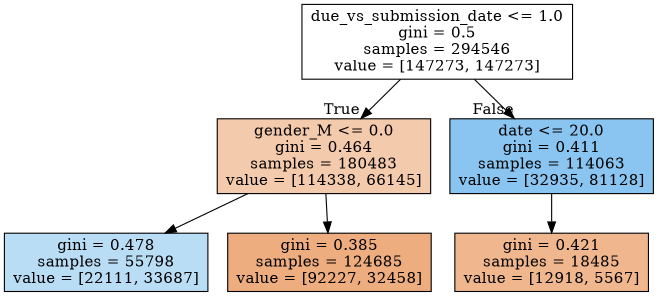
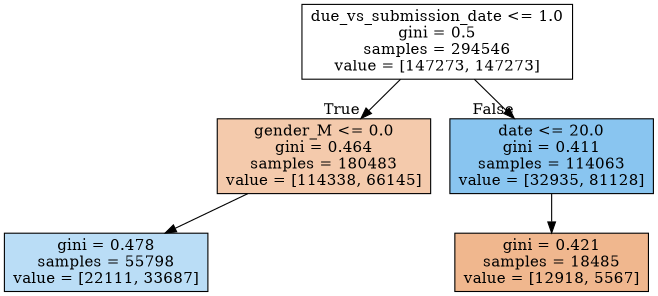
node "gini = 0.385 samples = 124685 value = [92227, 32458]": removed
